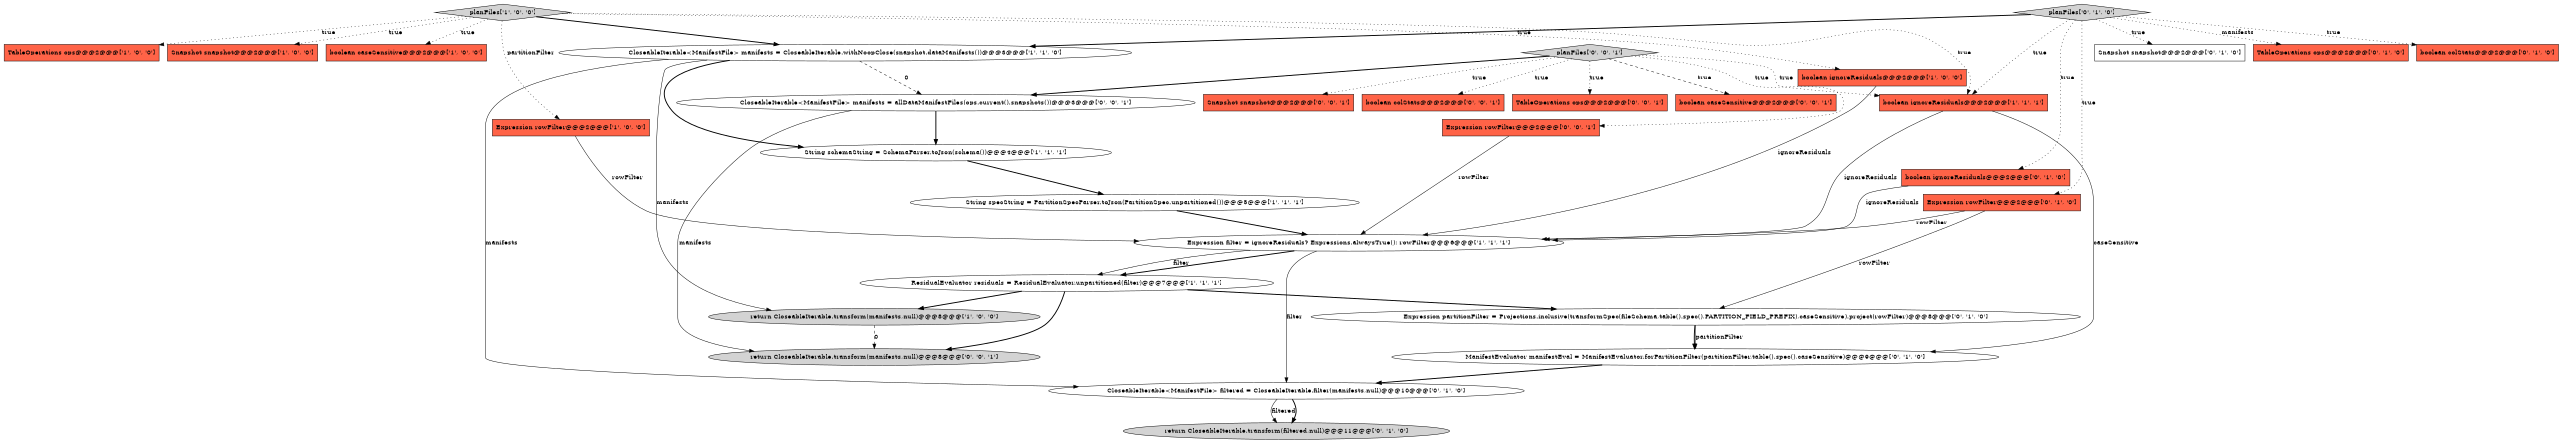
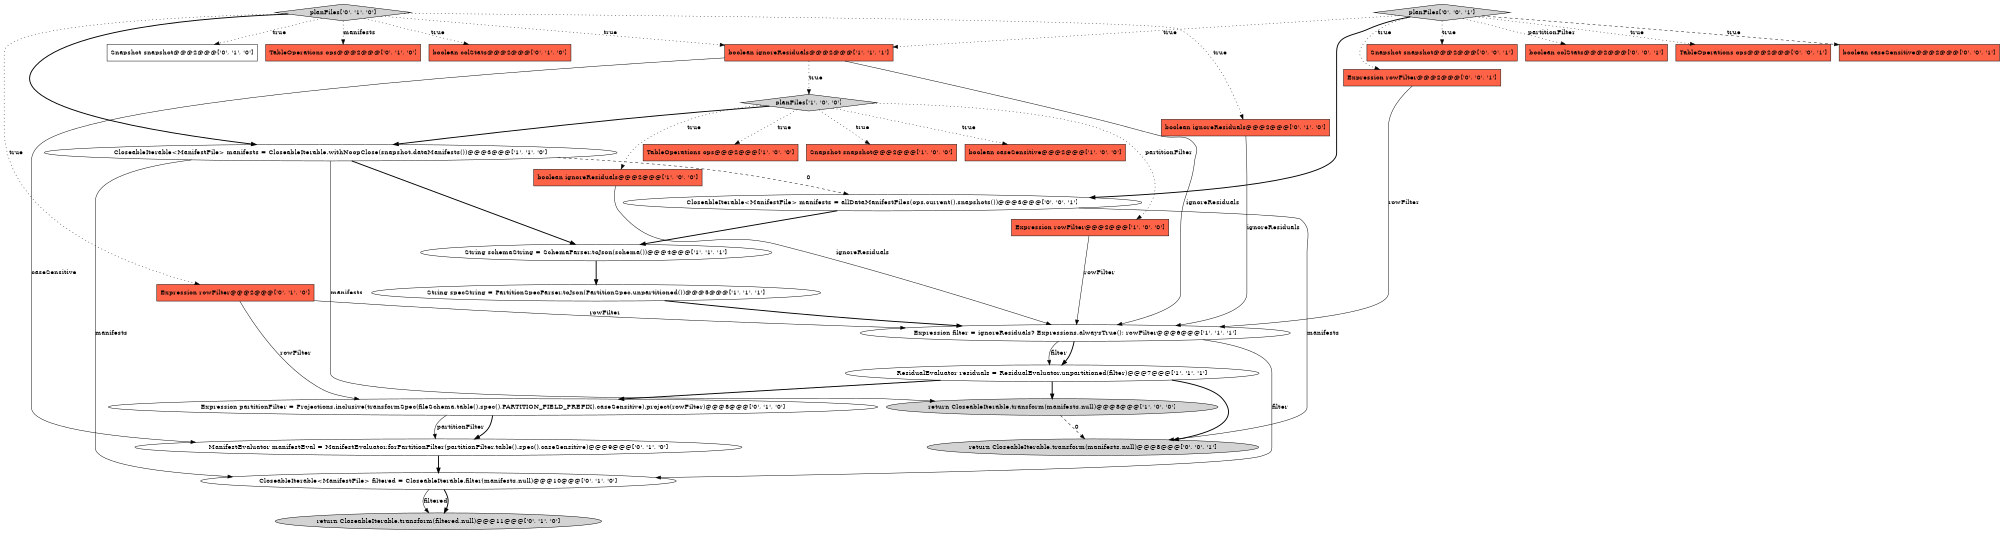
edge "planFiles['1', '0', '0']" -> "boolean ignoreResiduals@@@2@@@['1', '1', '1']": reversed
edge "planFiles['0', '0', '1']" -> "boolean colStats@@@2@@@['0', '0', '1']": label "true" -> "partitionFilter"
